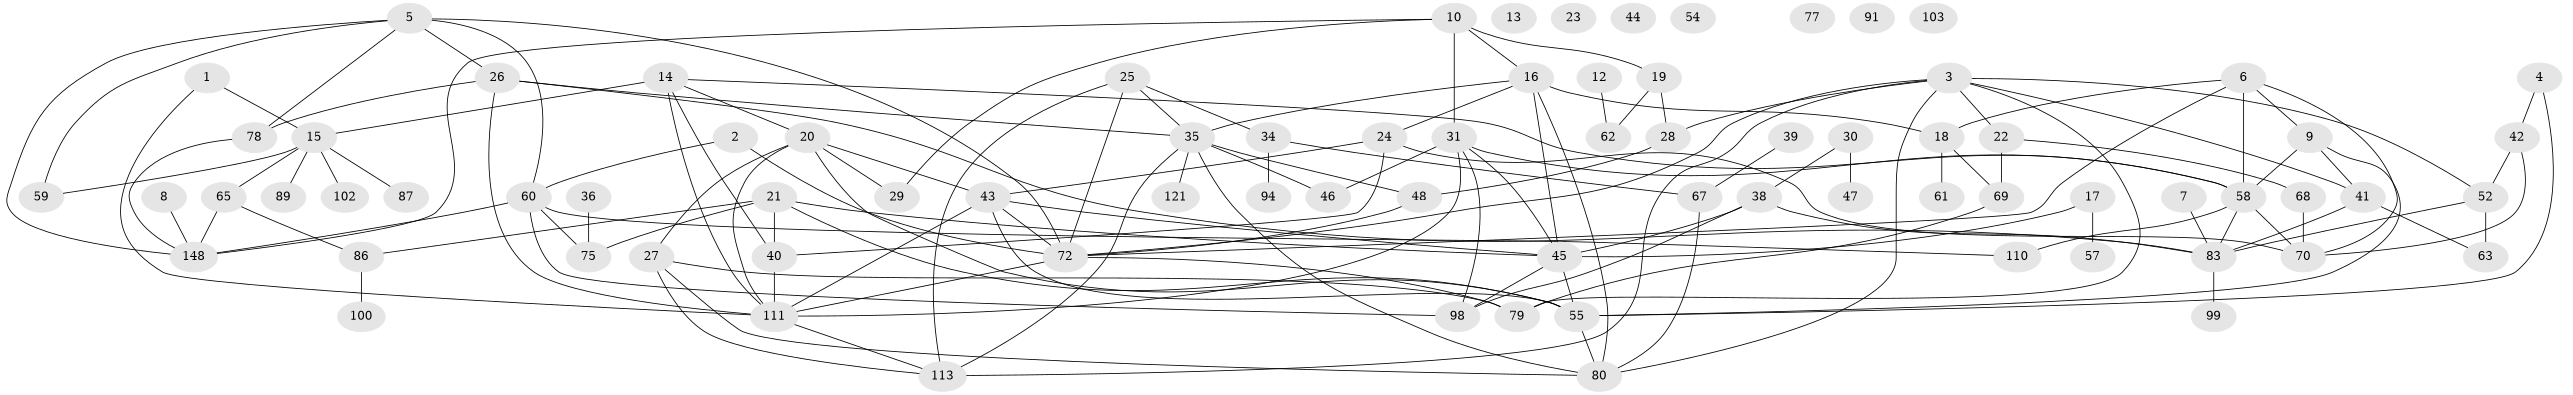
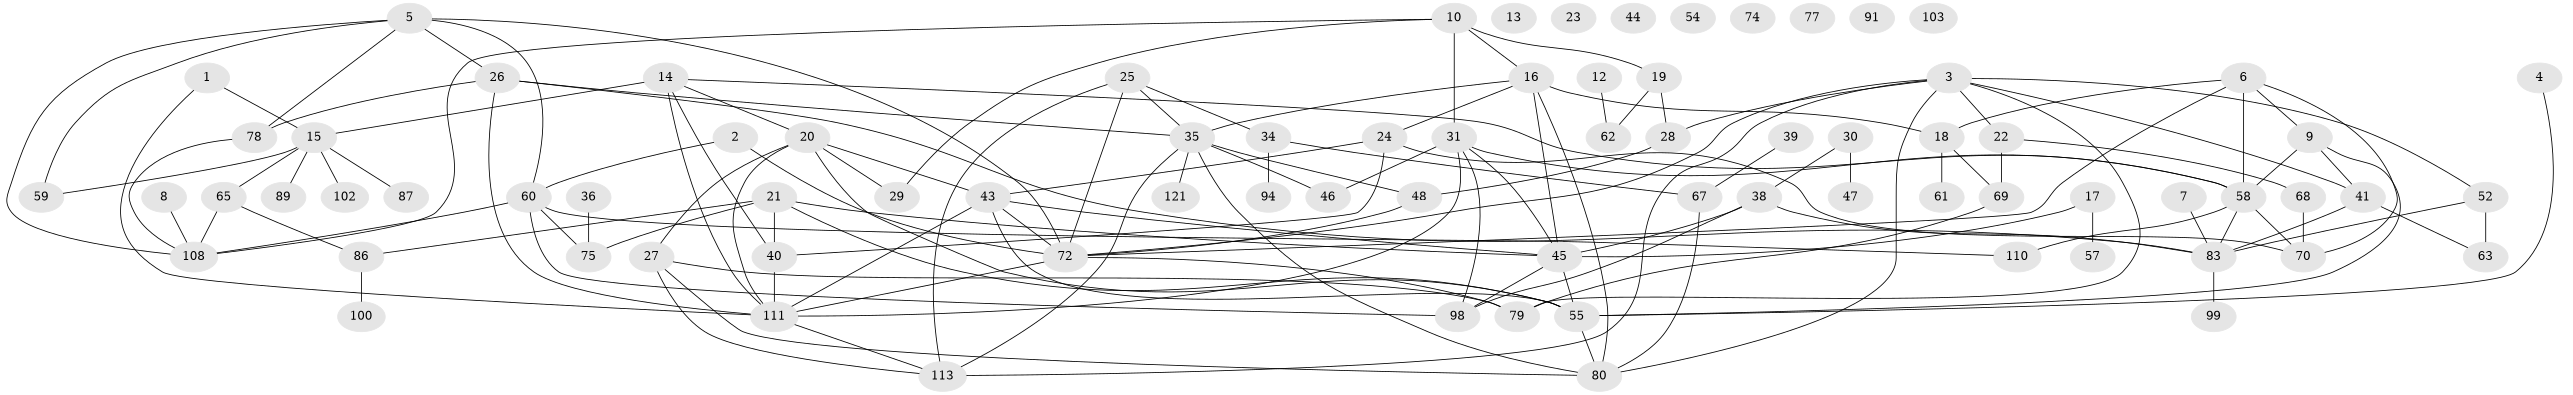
node "74": added
node "42": removed
node "148": label "148" -> "108"
